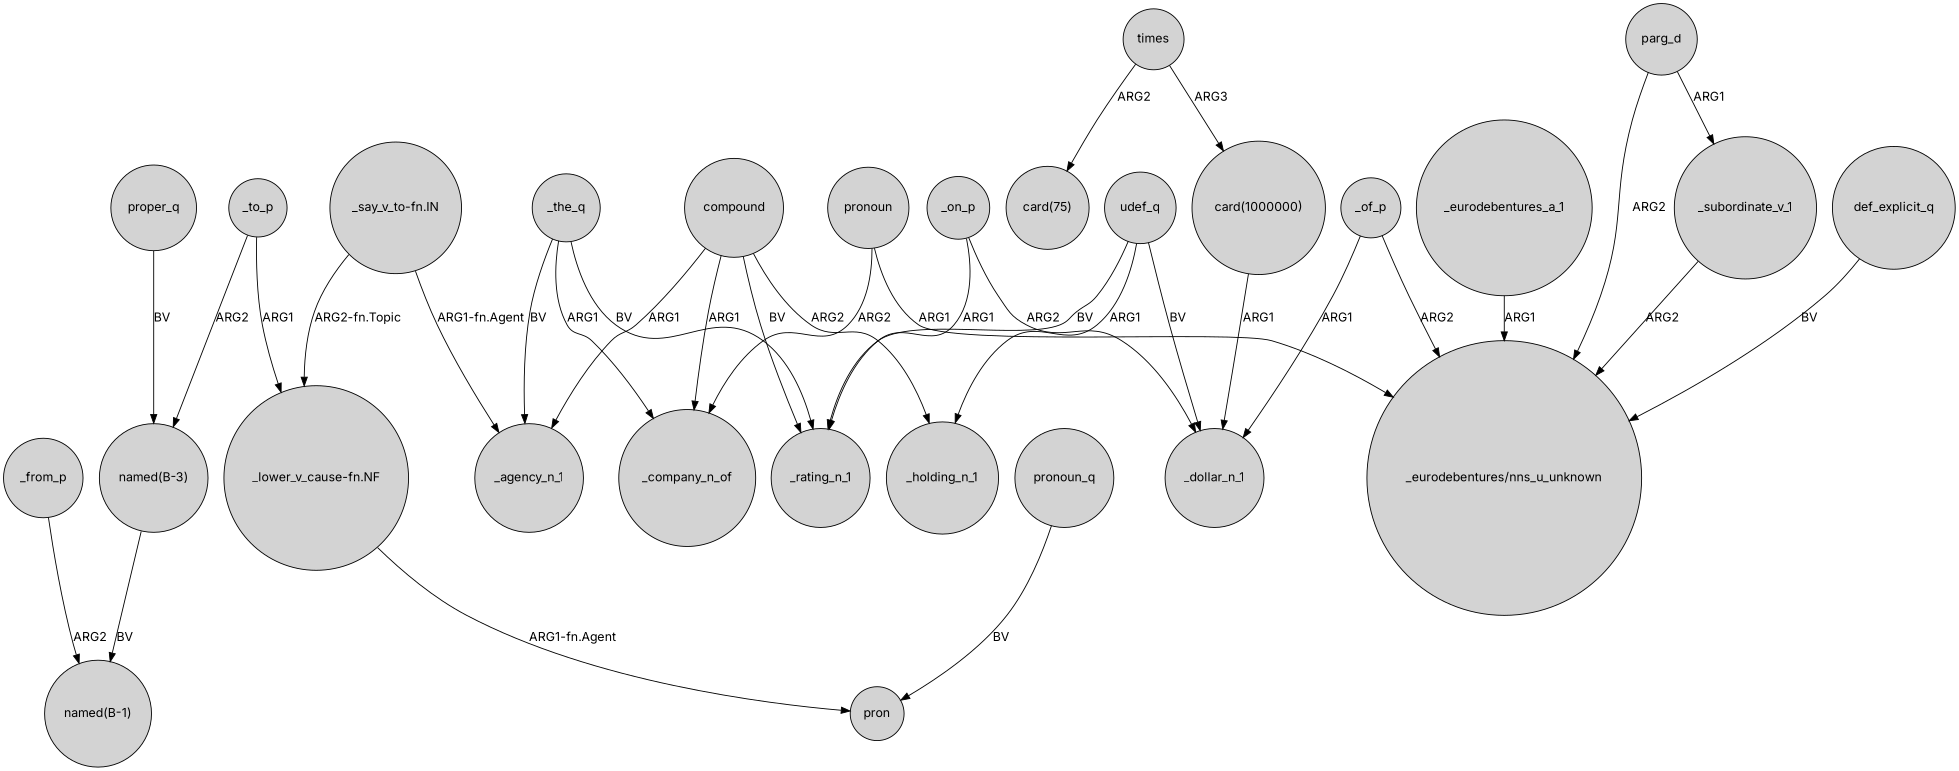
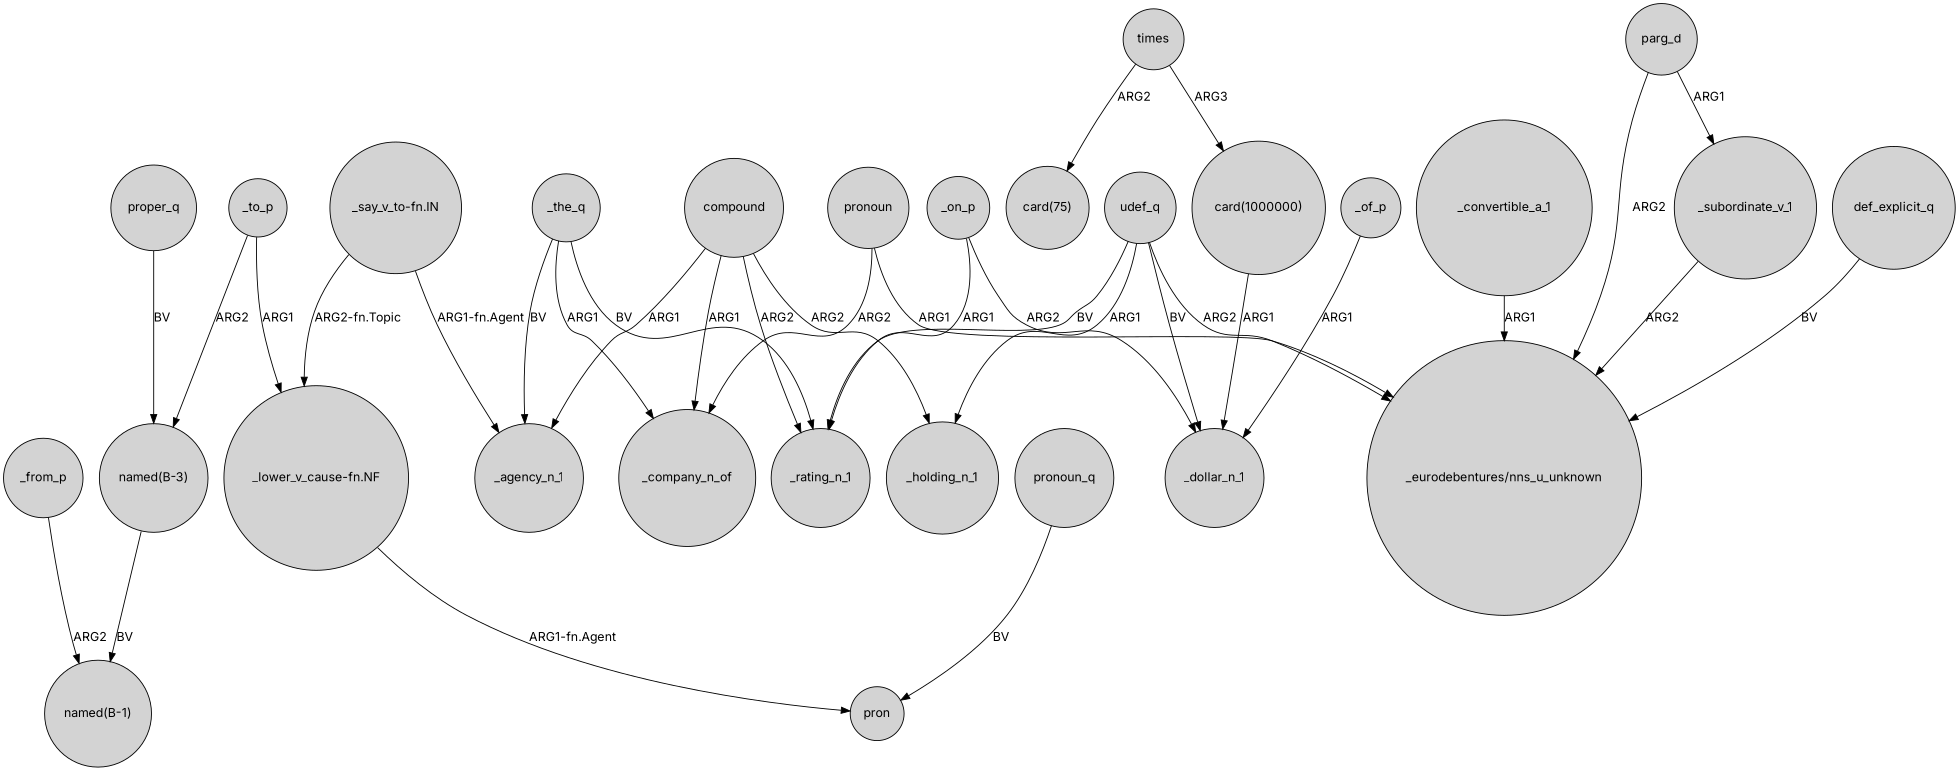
node "_eurodebentures_a_1": label "_eurodebentures_a_1" -> "_convertible_a_1"
edge "_of_p" -> "_eurodebentures/nns_u_unknown": now "udef_q" -> "_eurodebentures/nns_u_unknown"
edge "compound" -> "_rating_n_1": label "BV" -> "ARG2"
